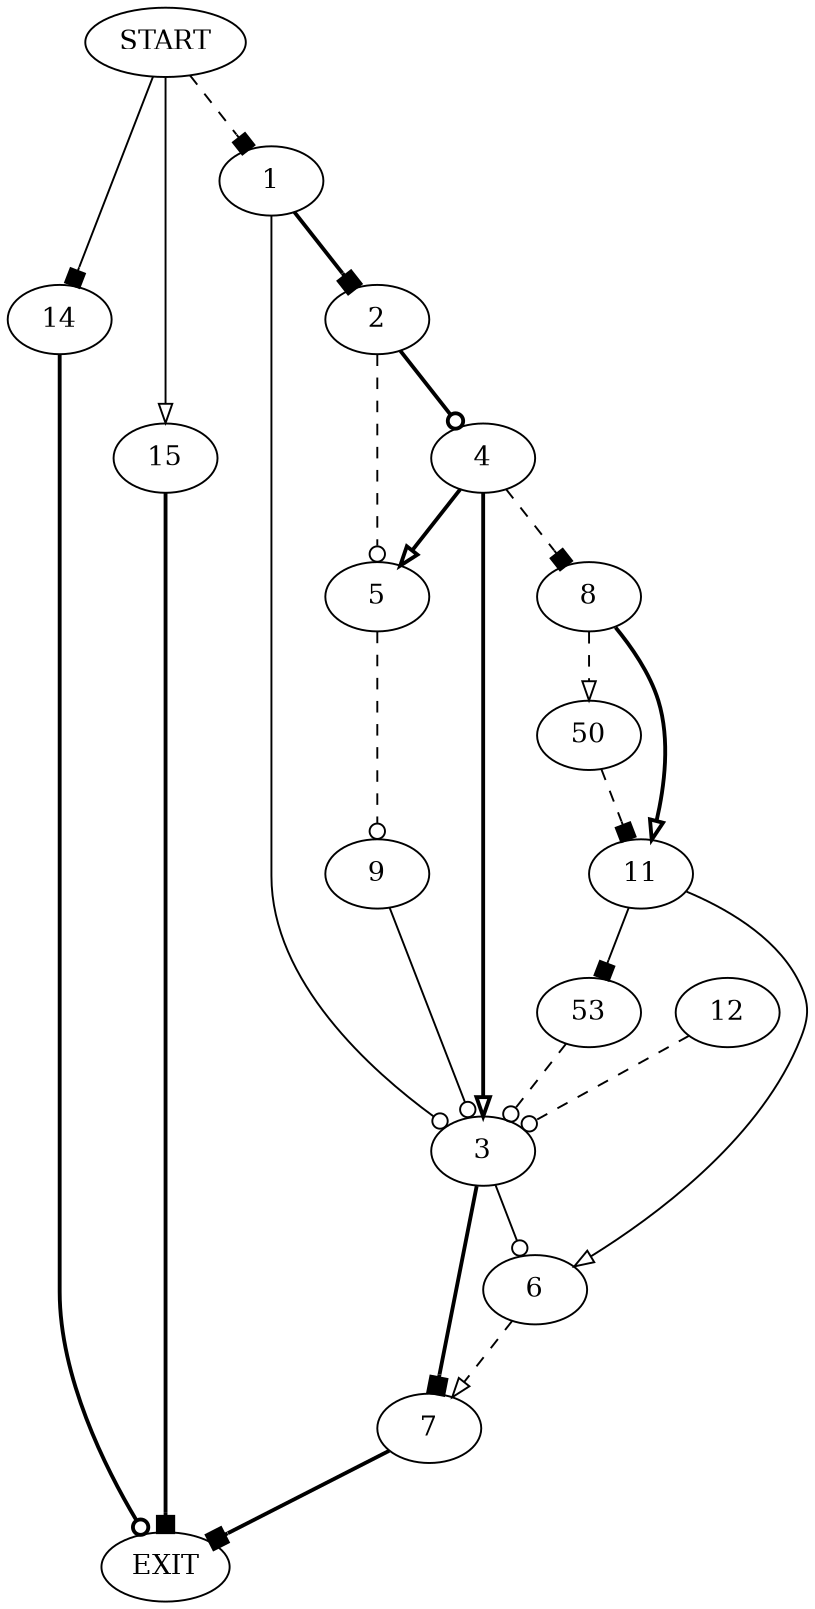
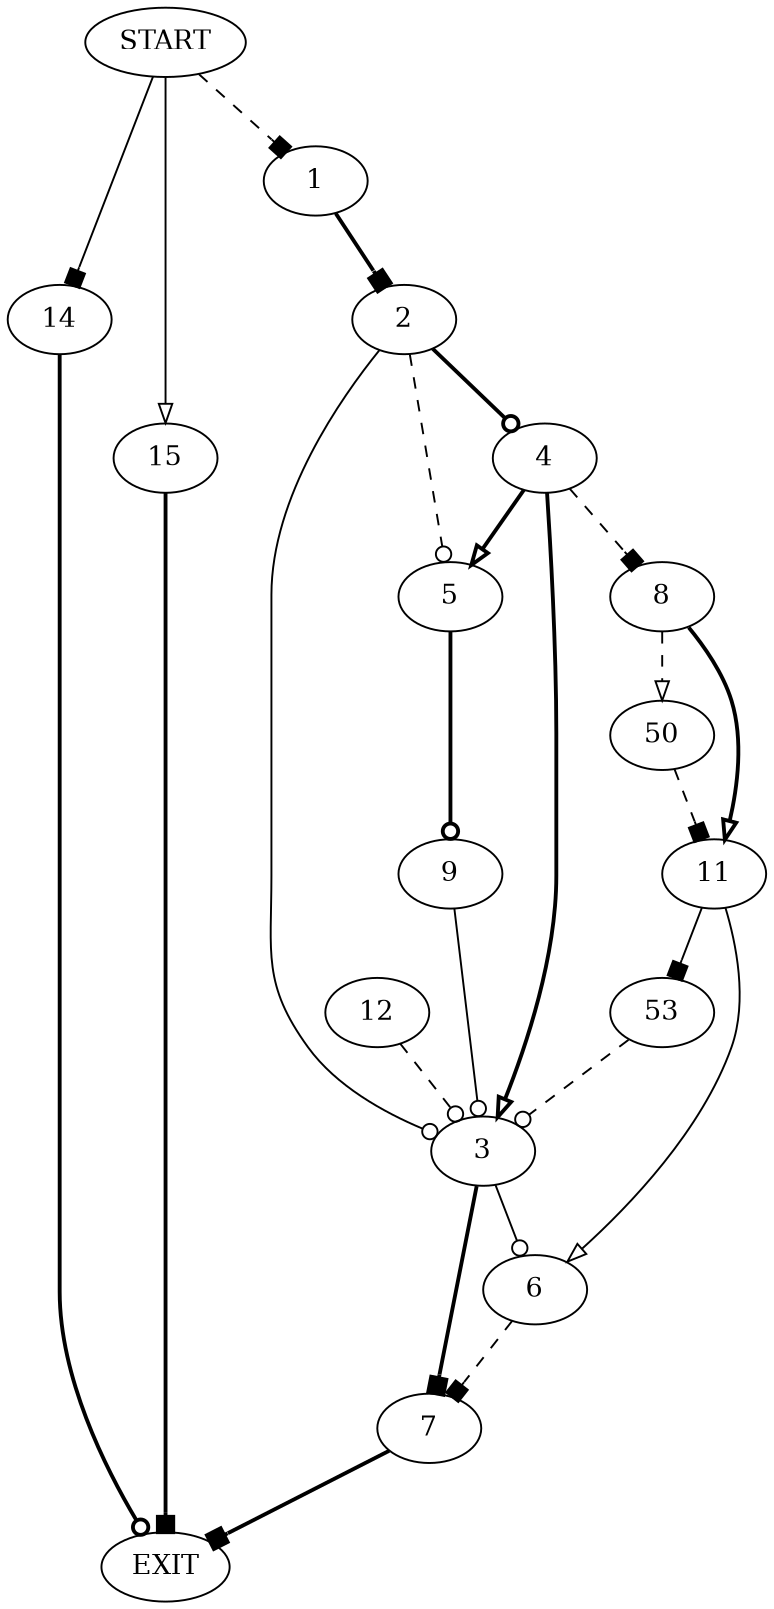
edge "1" -> "3": now "2" -> "3"
edge "5" -> "9": style dashed -> bold
edge "6" -> "7": arrowhead onormal -> box
